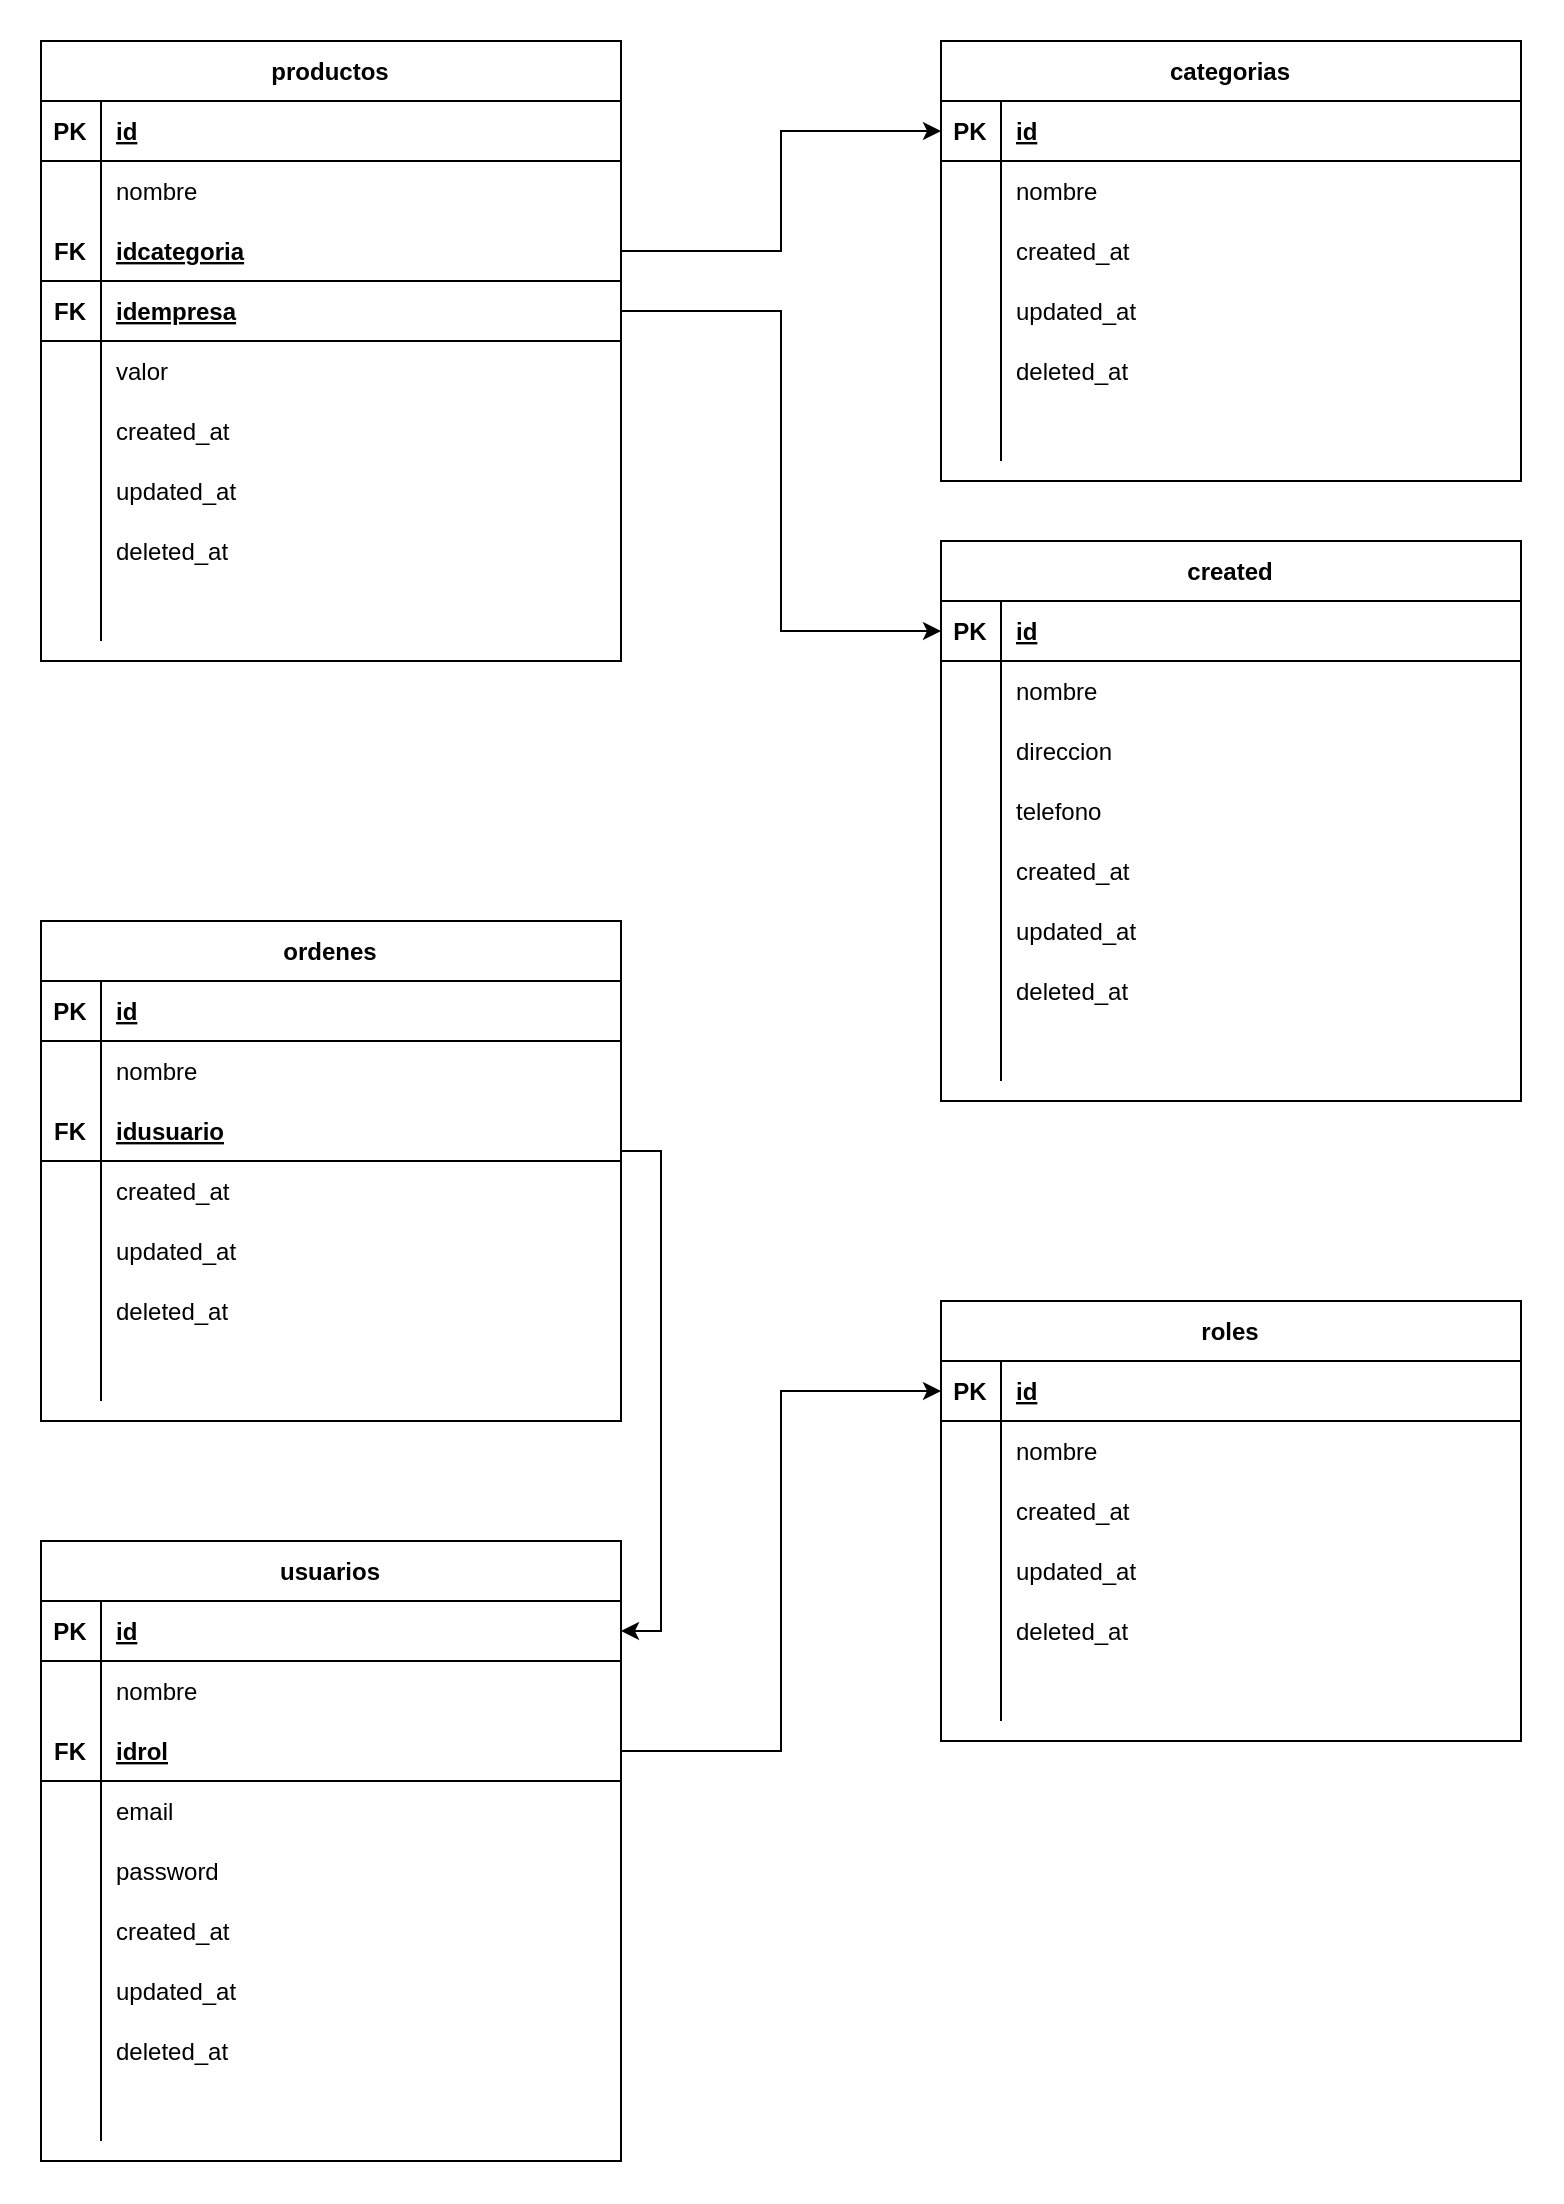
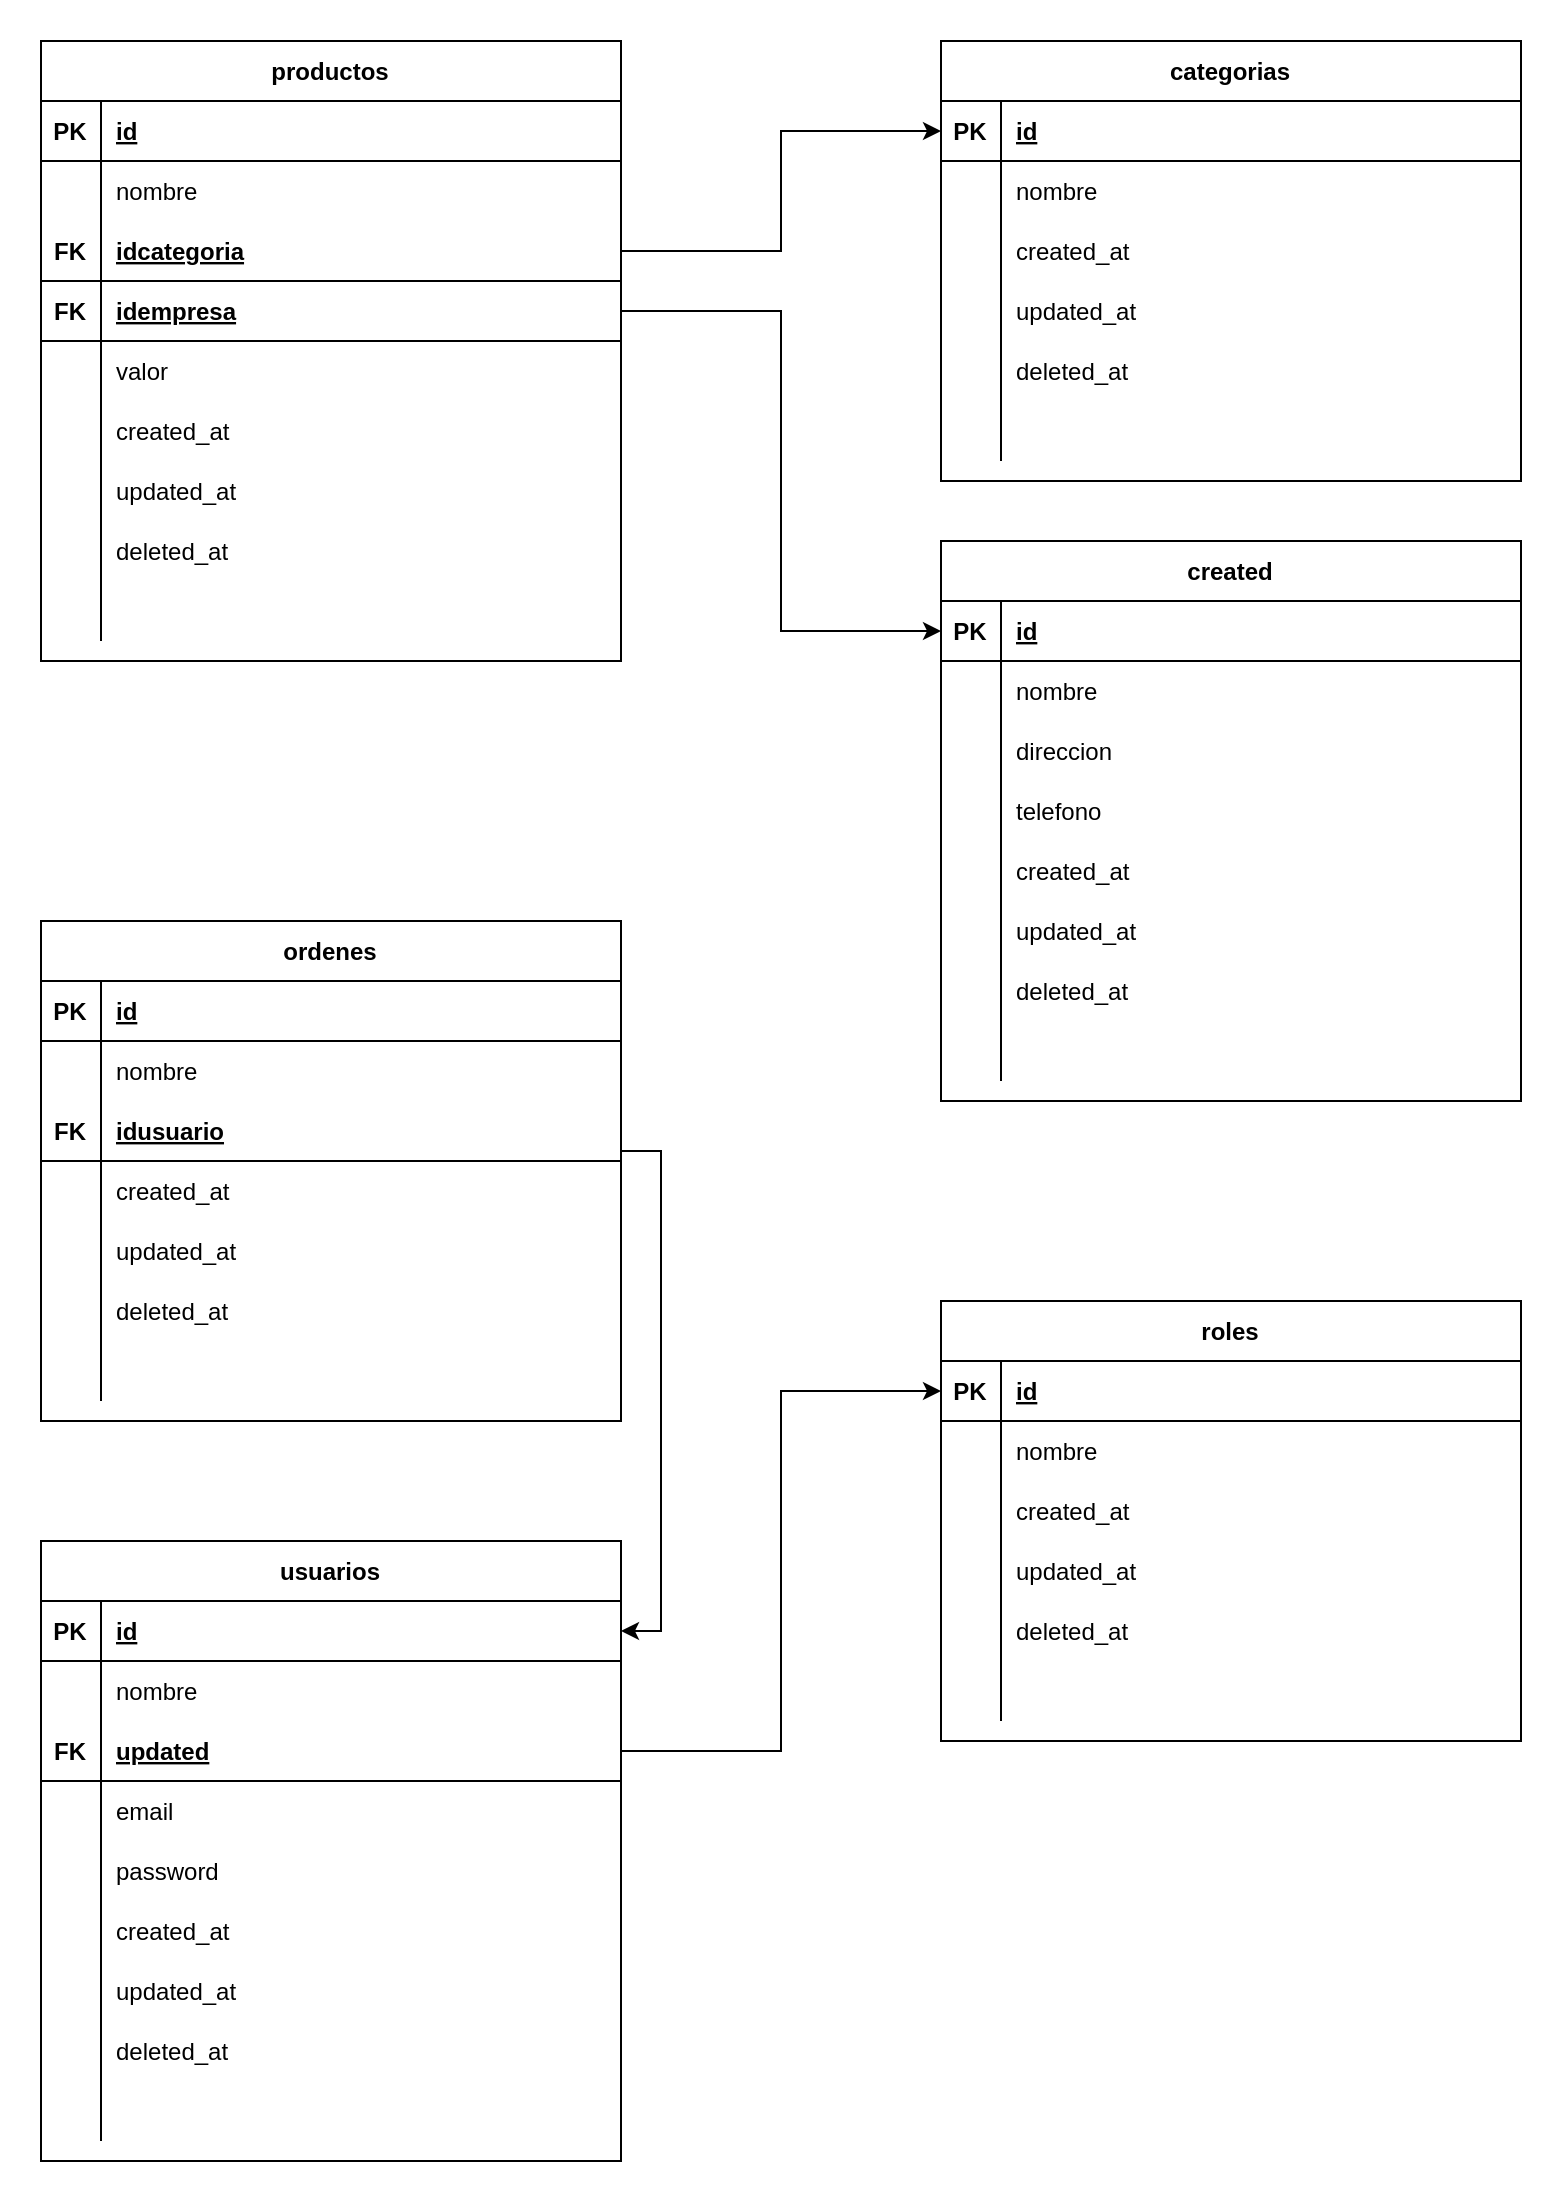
node "idrol": label "idrol" -> "updated"
